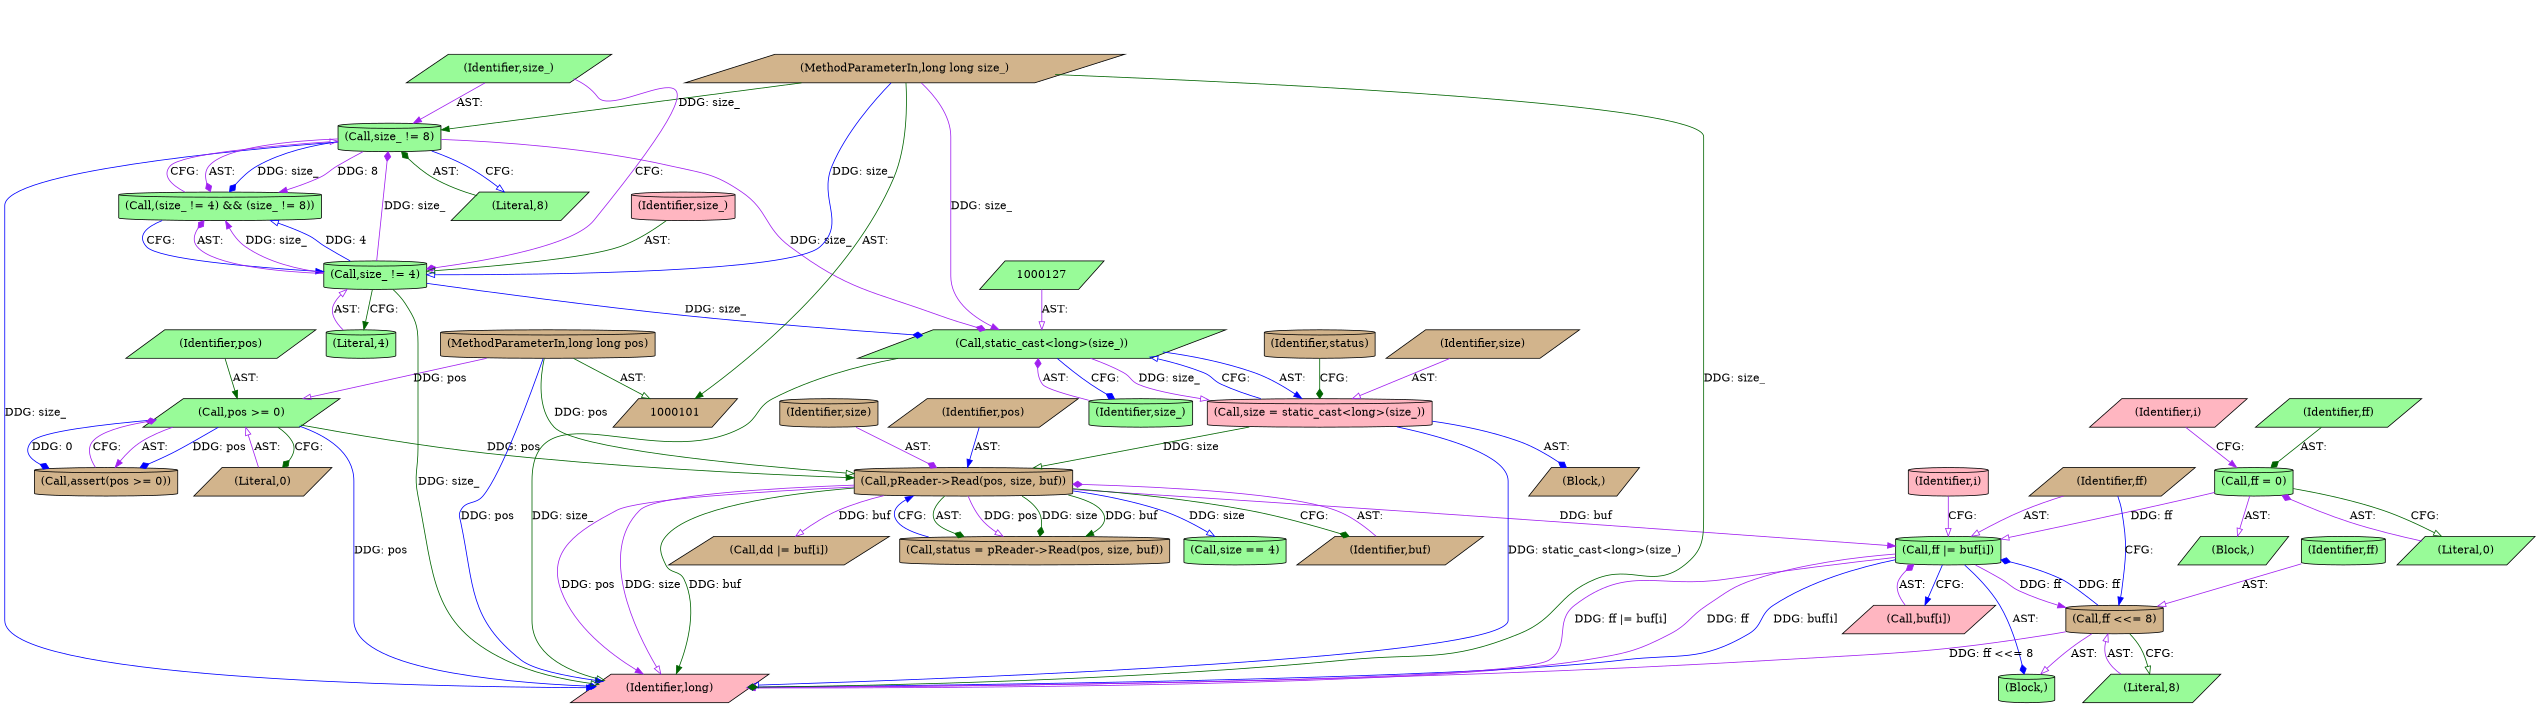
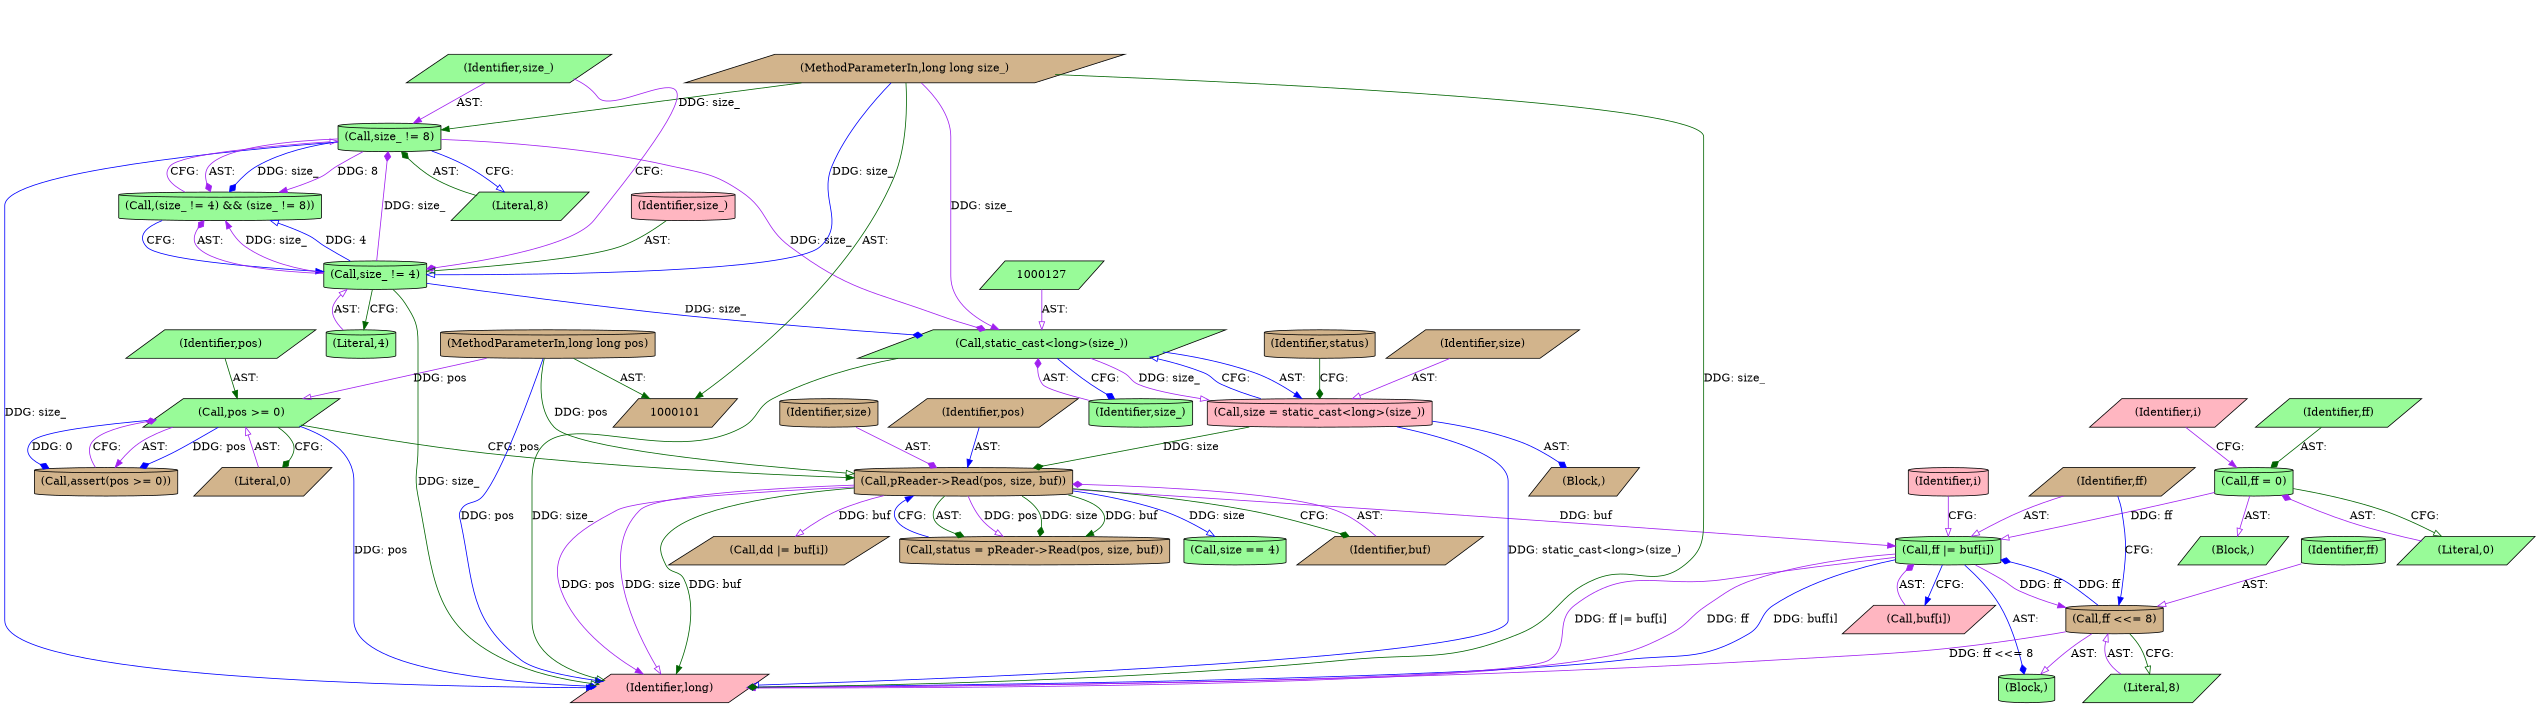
edge "(MethodParameterIn,long long pos)" -> "1000101": arrowhead onormal -> normal
edge "(Call,pos >= 0)" -> "(Call,pReader->Read(pos, size, buf))": label "DDG: pos" -> "CFG: pos"
edge "(Call,size = static_cast<long>(size_))" -> "(Call,pReader->Read(pos, size, buf))": arrowhead onormal -> diamond
